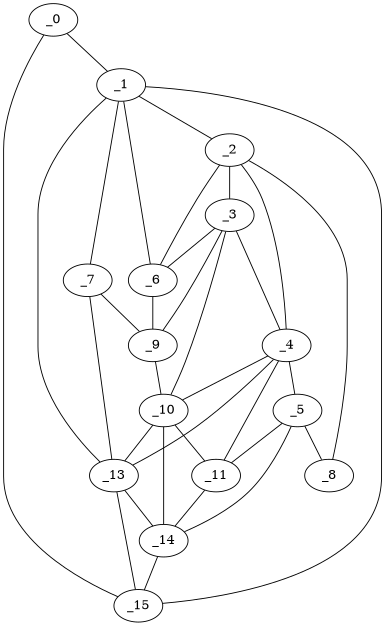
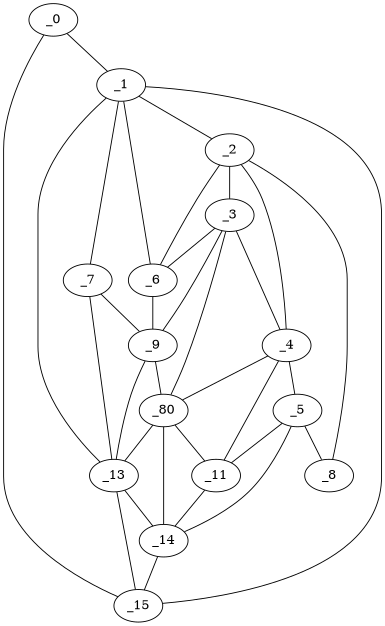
node "_10": label "_10" -> "_80"
edge "_4" -- "_13": now "_9" -- "_13"
